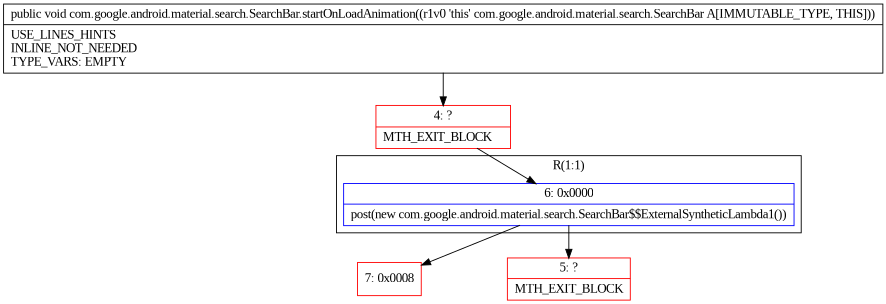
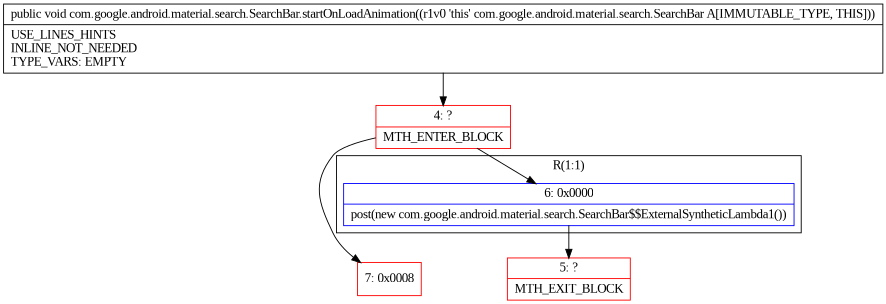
node "4: ?": text "MTH_EXIT_BLOCK" -> "MTH_ENTER_BLOCK"
edge "6: 0x0000" -> "7: 0x0008": now "4: ?" -> "7: 0x0008"
